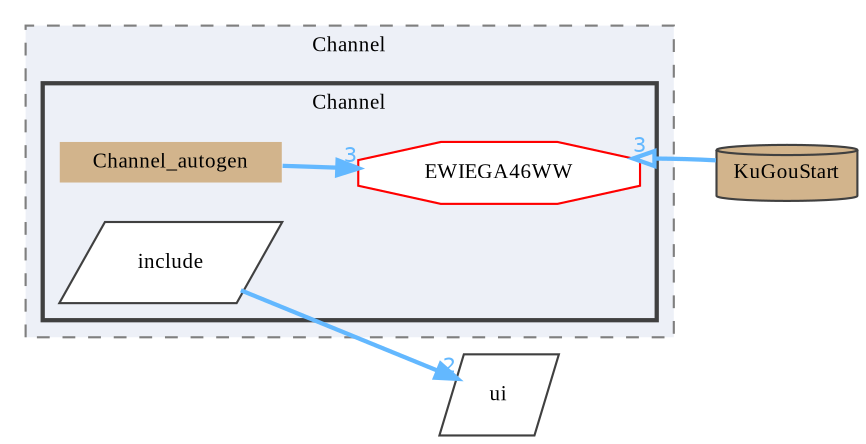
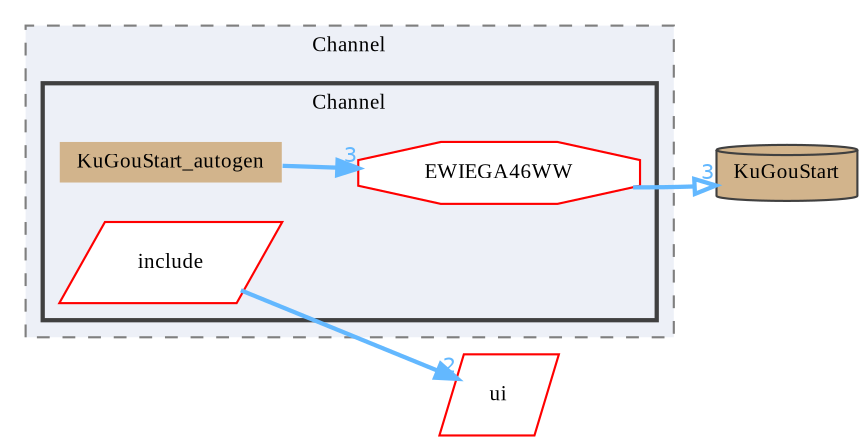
edge "KuGouStart" -> "EWIEGA46WW": reversed
node "Channel_autogen": label "Channel_autogen" -> "KuGouStart_autogen"
node "include": color grey25 -> red
node "ui": color grey25 -> red
